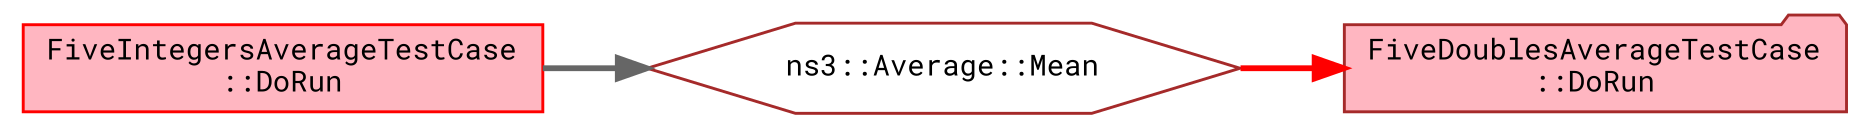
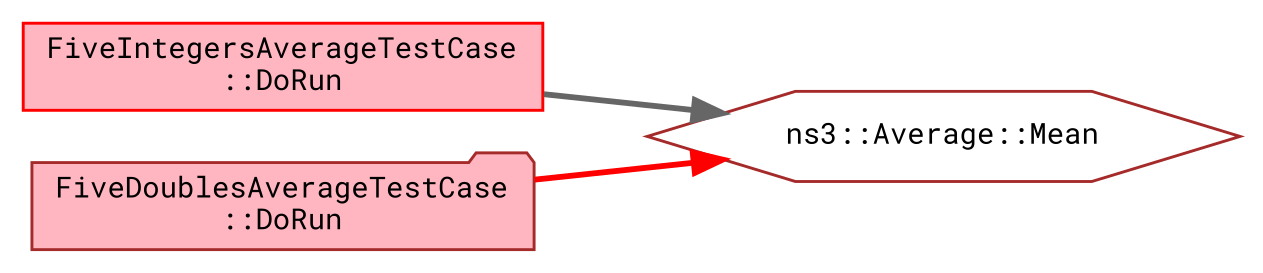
edge "ns3::Average::Mean" -> "FiveDoublesAverageTestCase ::DoRun": reversed
